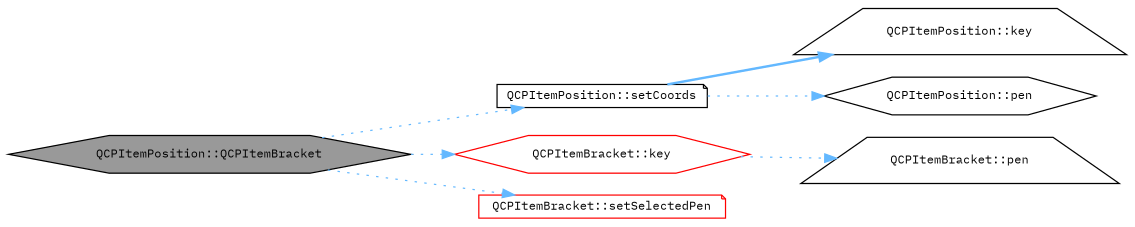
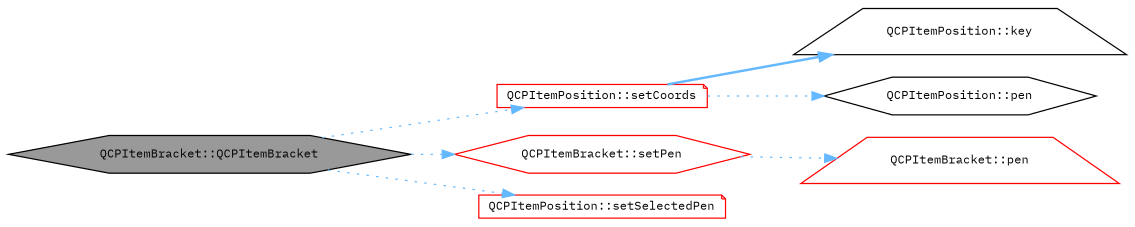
node "QCPItemPosition::setCoords": color black -> red
node "QCPItemPosition::QCPItemBracket": label "QCPItemPosition::QCPItemBracket" -> "QCPItemBracket::QCPItemBracket"
node "QCPItemBracket::key": label "QCPItemBracket::key" -> "QCPItemBracket::setPen"
node "QCPItemBracket::pen": color black -> red
node "QCPItemBracket::setSelectedPen": label "QCPItemBracket::setSelectedPen" -> "QCPItemPosition::setSelectedPen"
